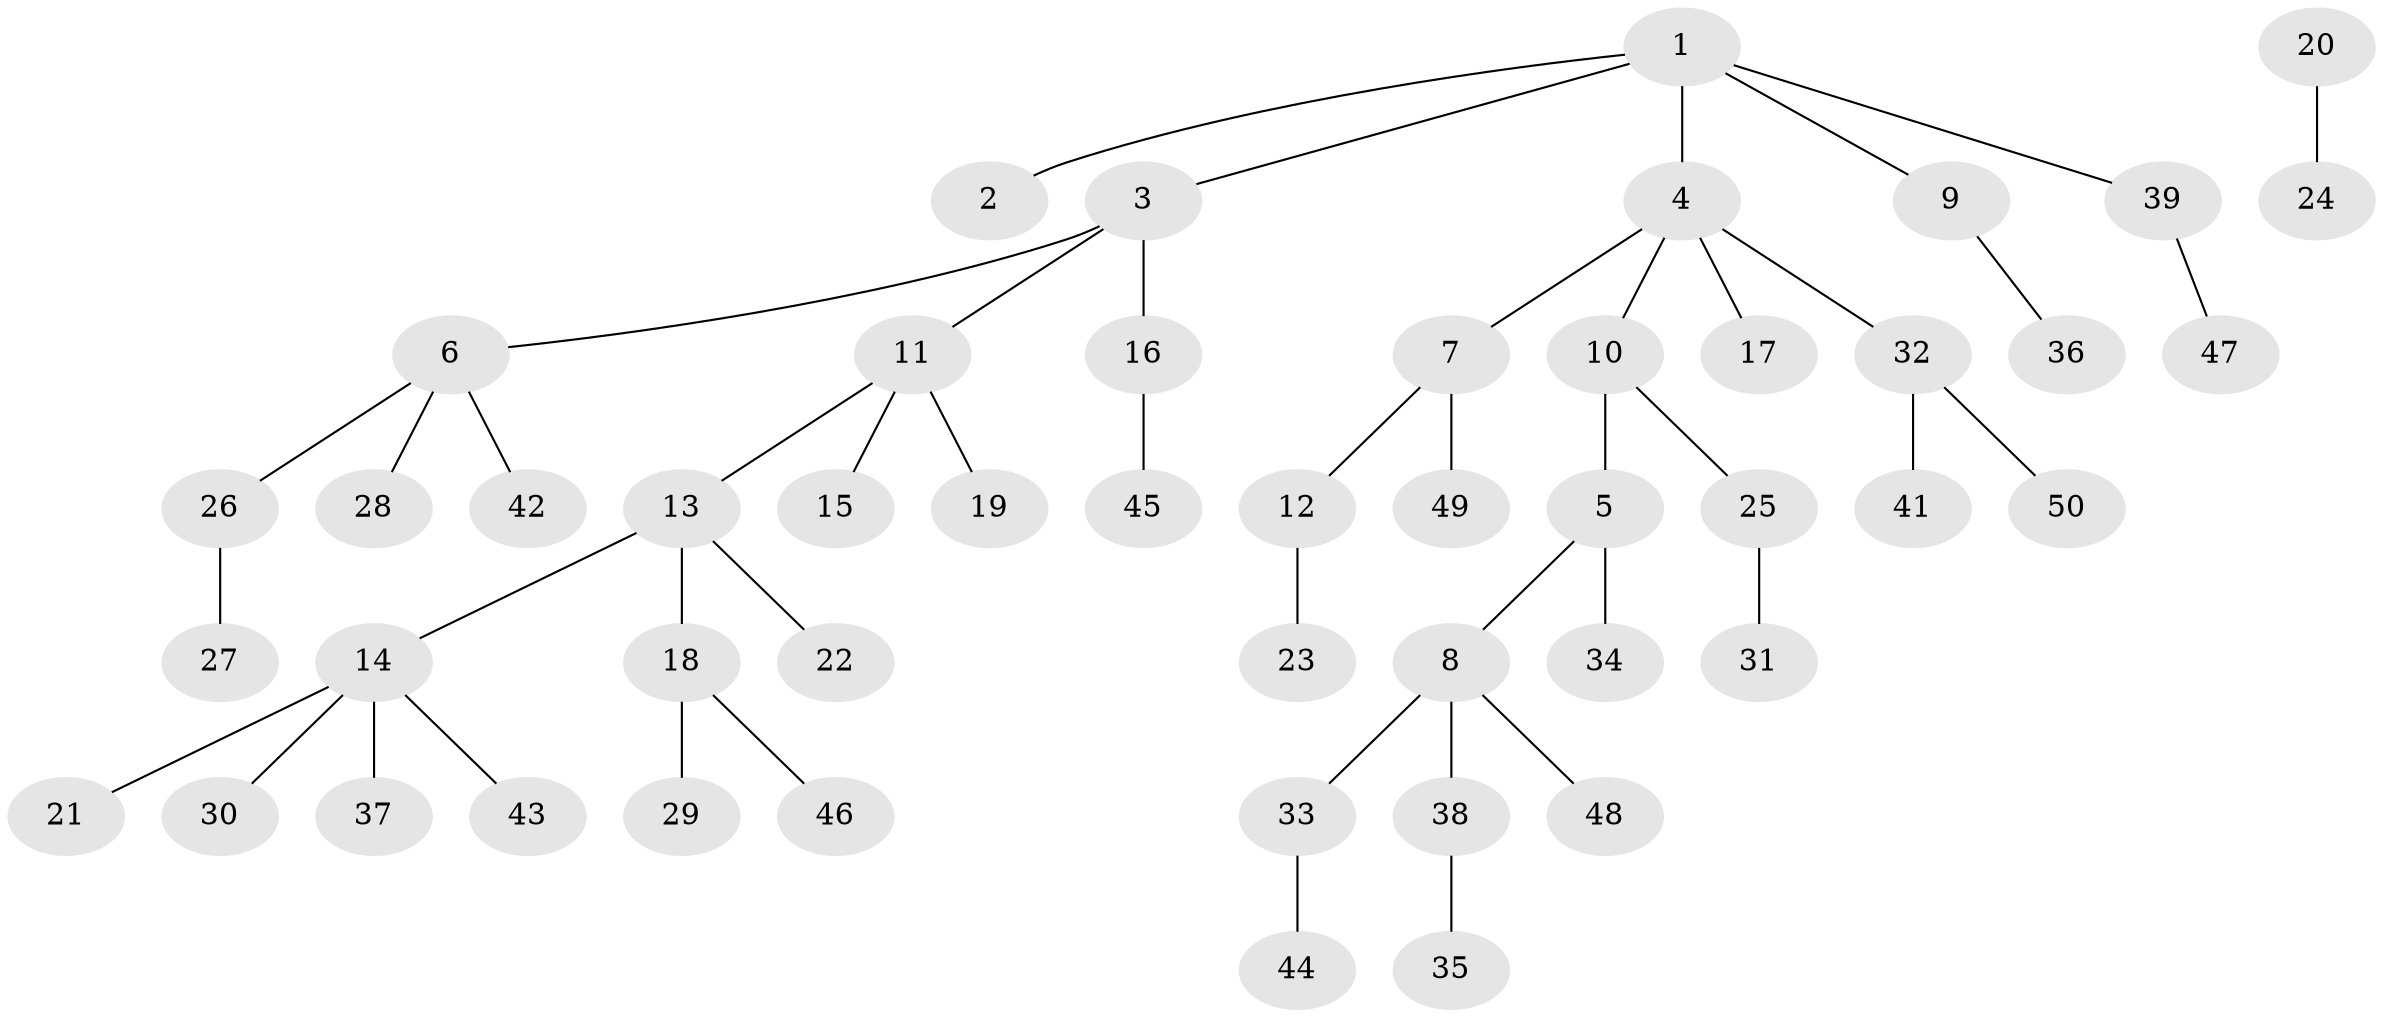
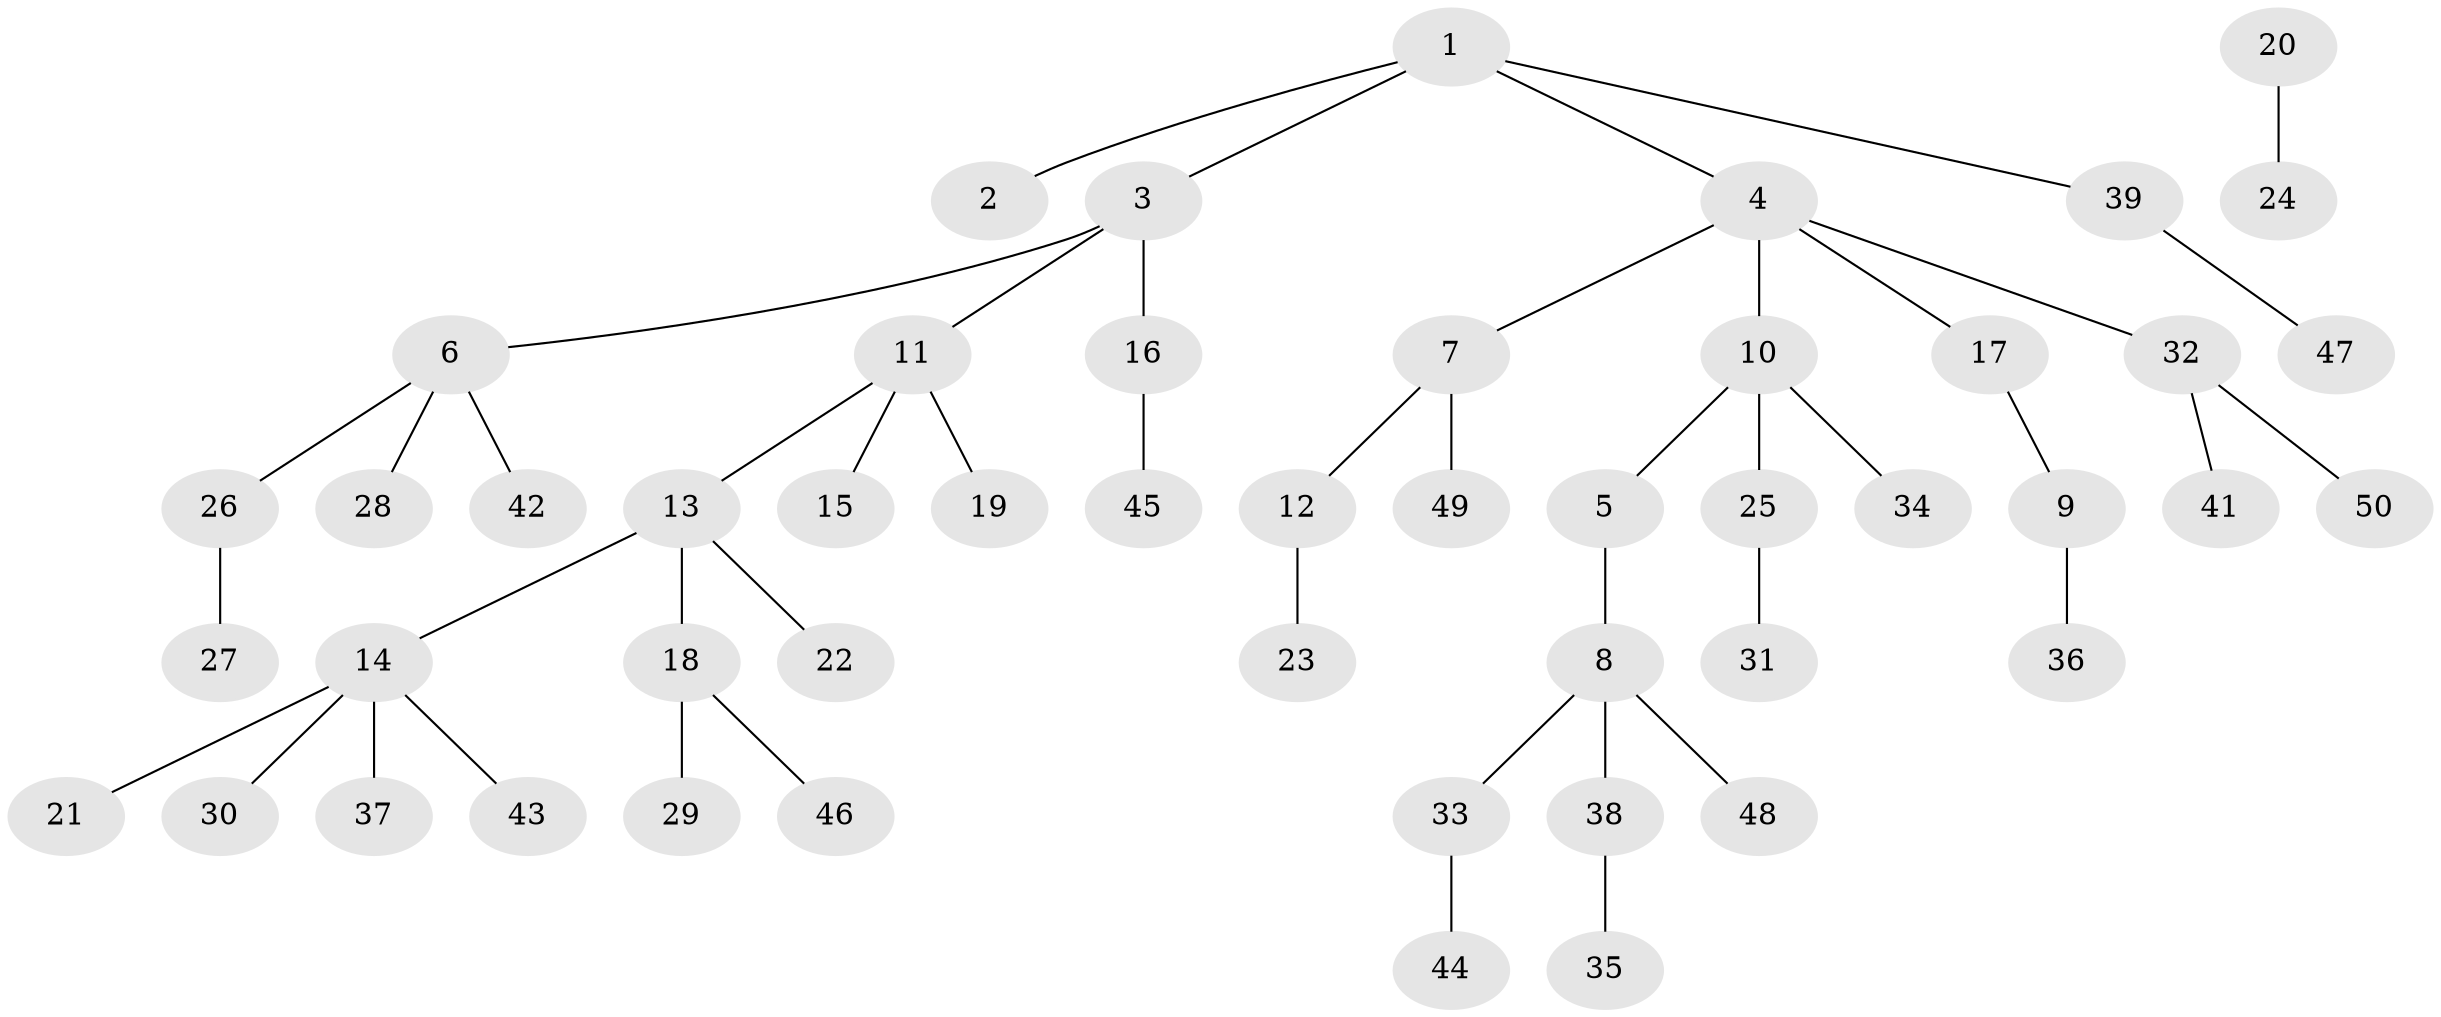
edge "1" -- "9": now "17" -- "9"
edge "5" -- "34": now "10" -- "34"
